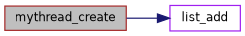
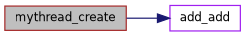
node "list_add": label "list_add" -> "add_add"
